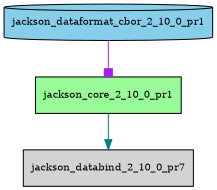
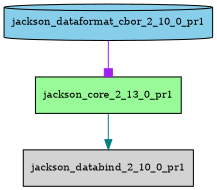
node "jackson_core_2_10_0_pr1": label "jackson_core_2_10_0_pr1" -> "jackson_core_2_13_0_pr1"
node "jackson_databind_2_10_0_pr7": label "jackson_databind_2_10_0_pr7" -> "jackson_databind_2_10_0_pr1"
